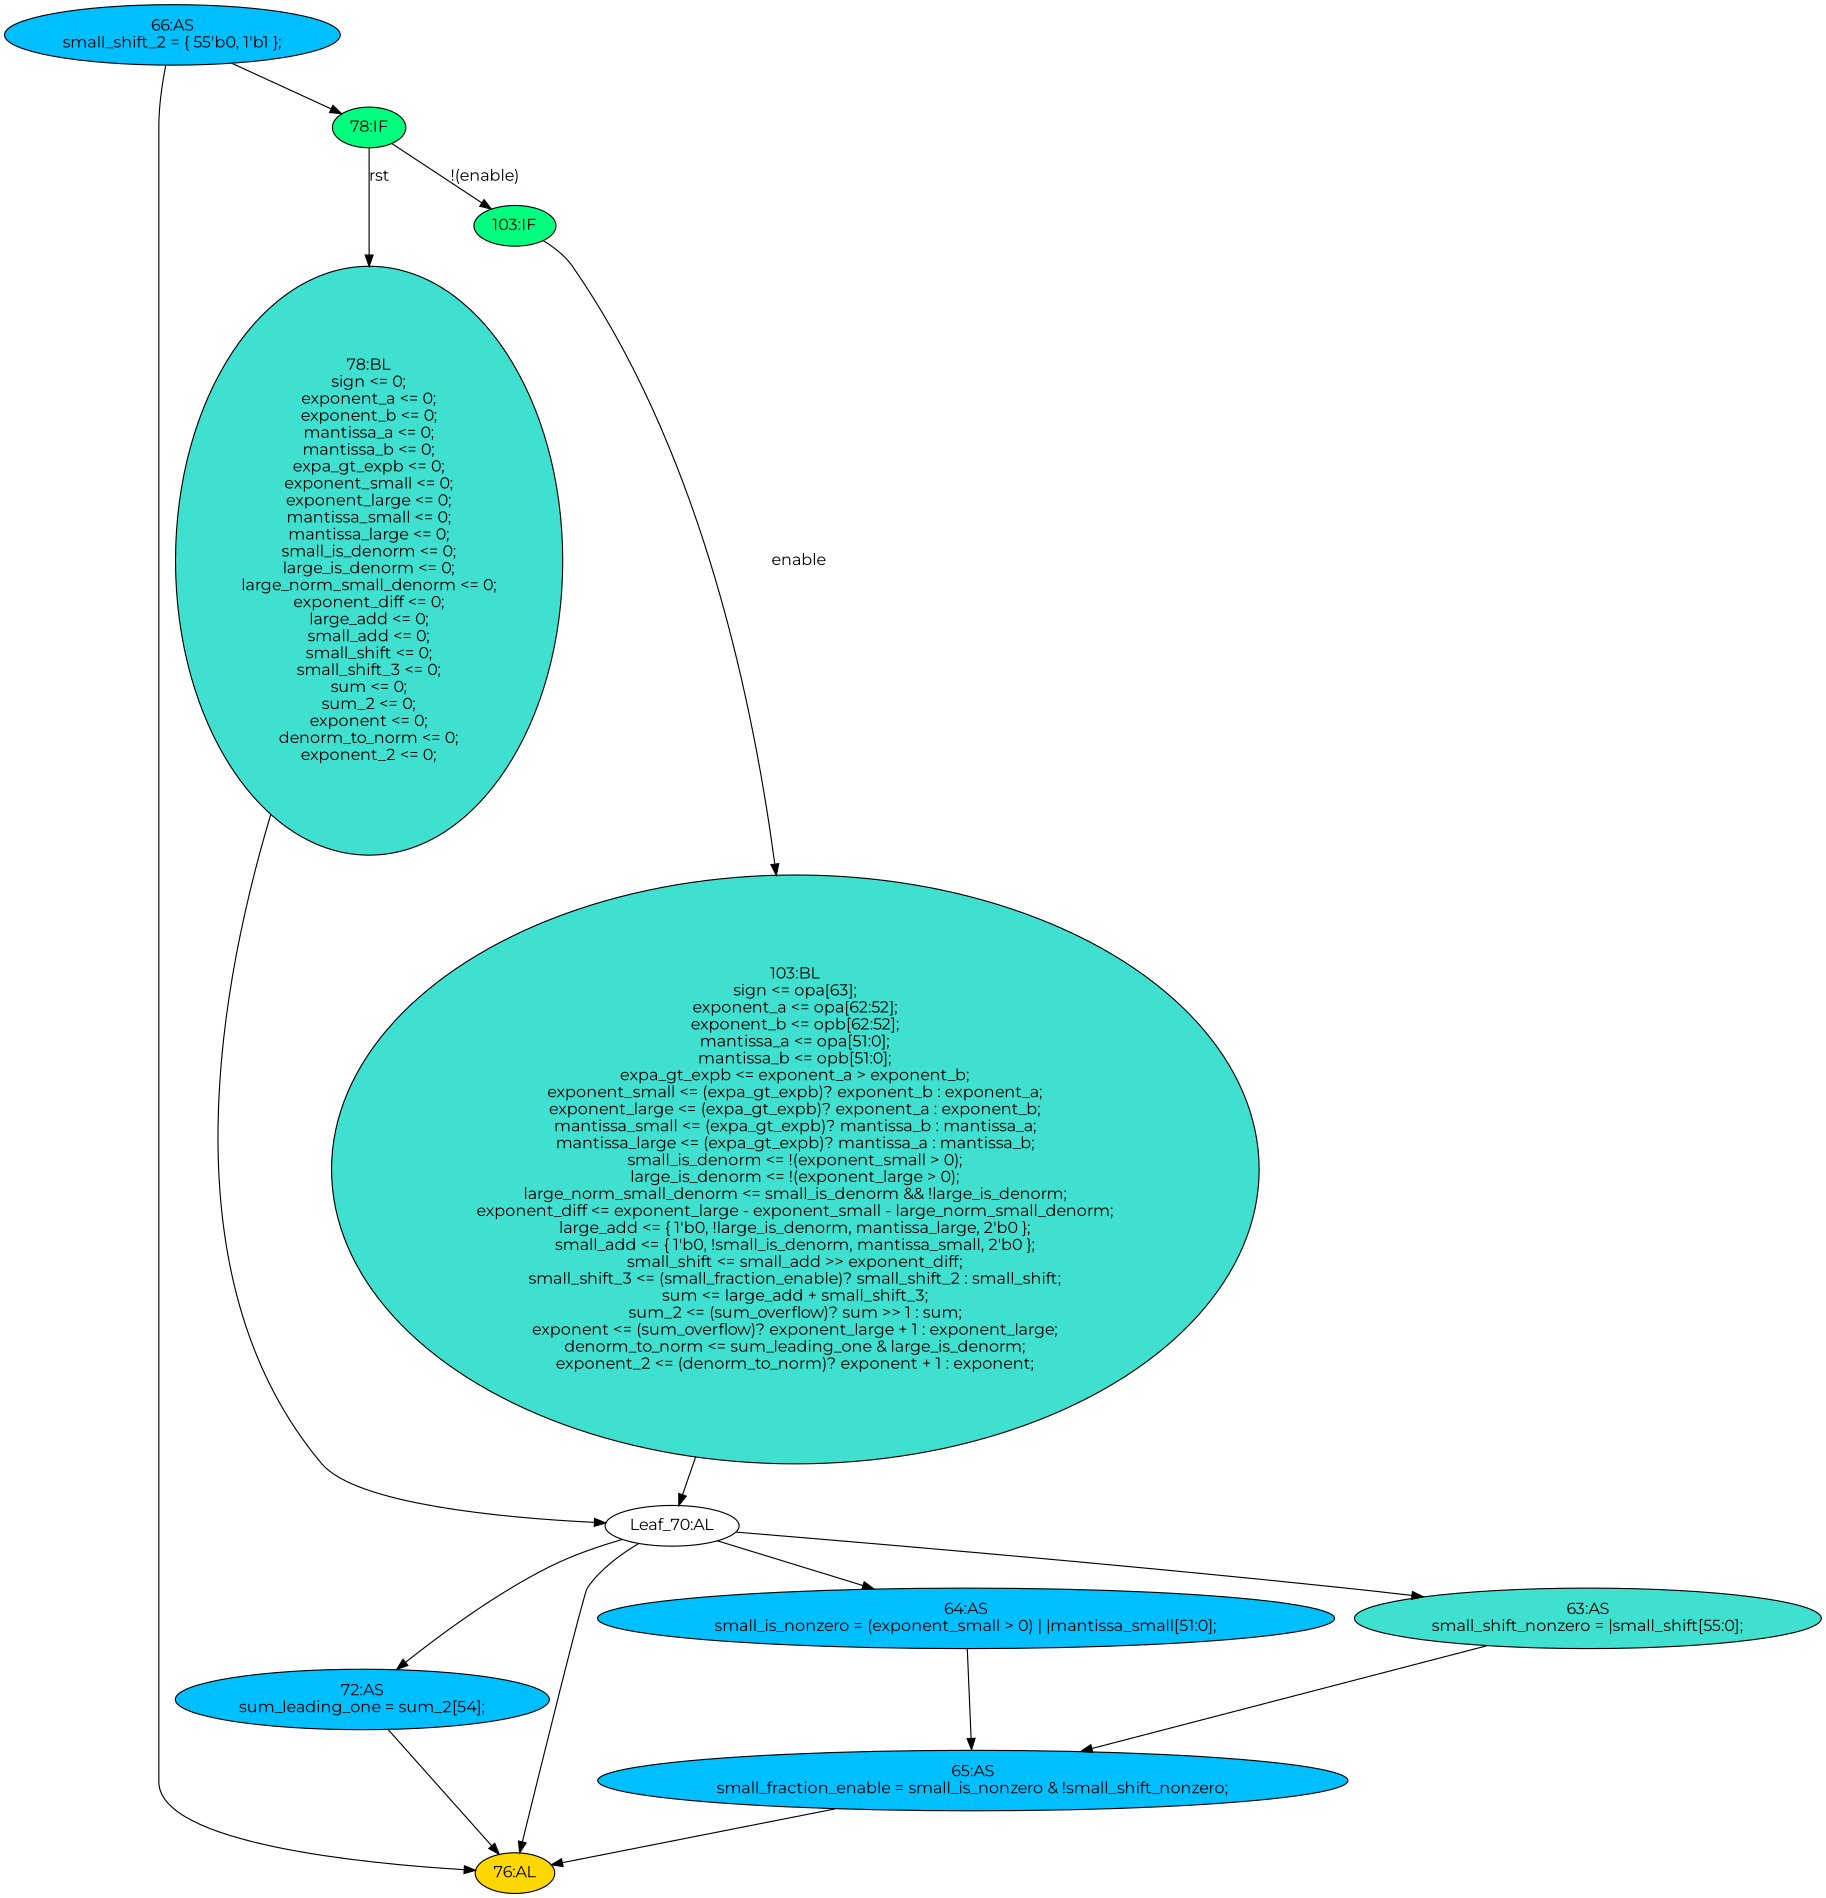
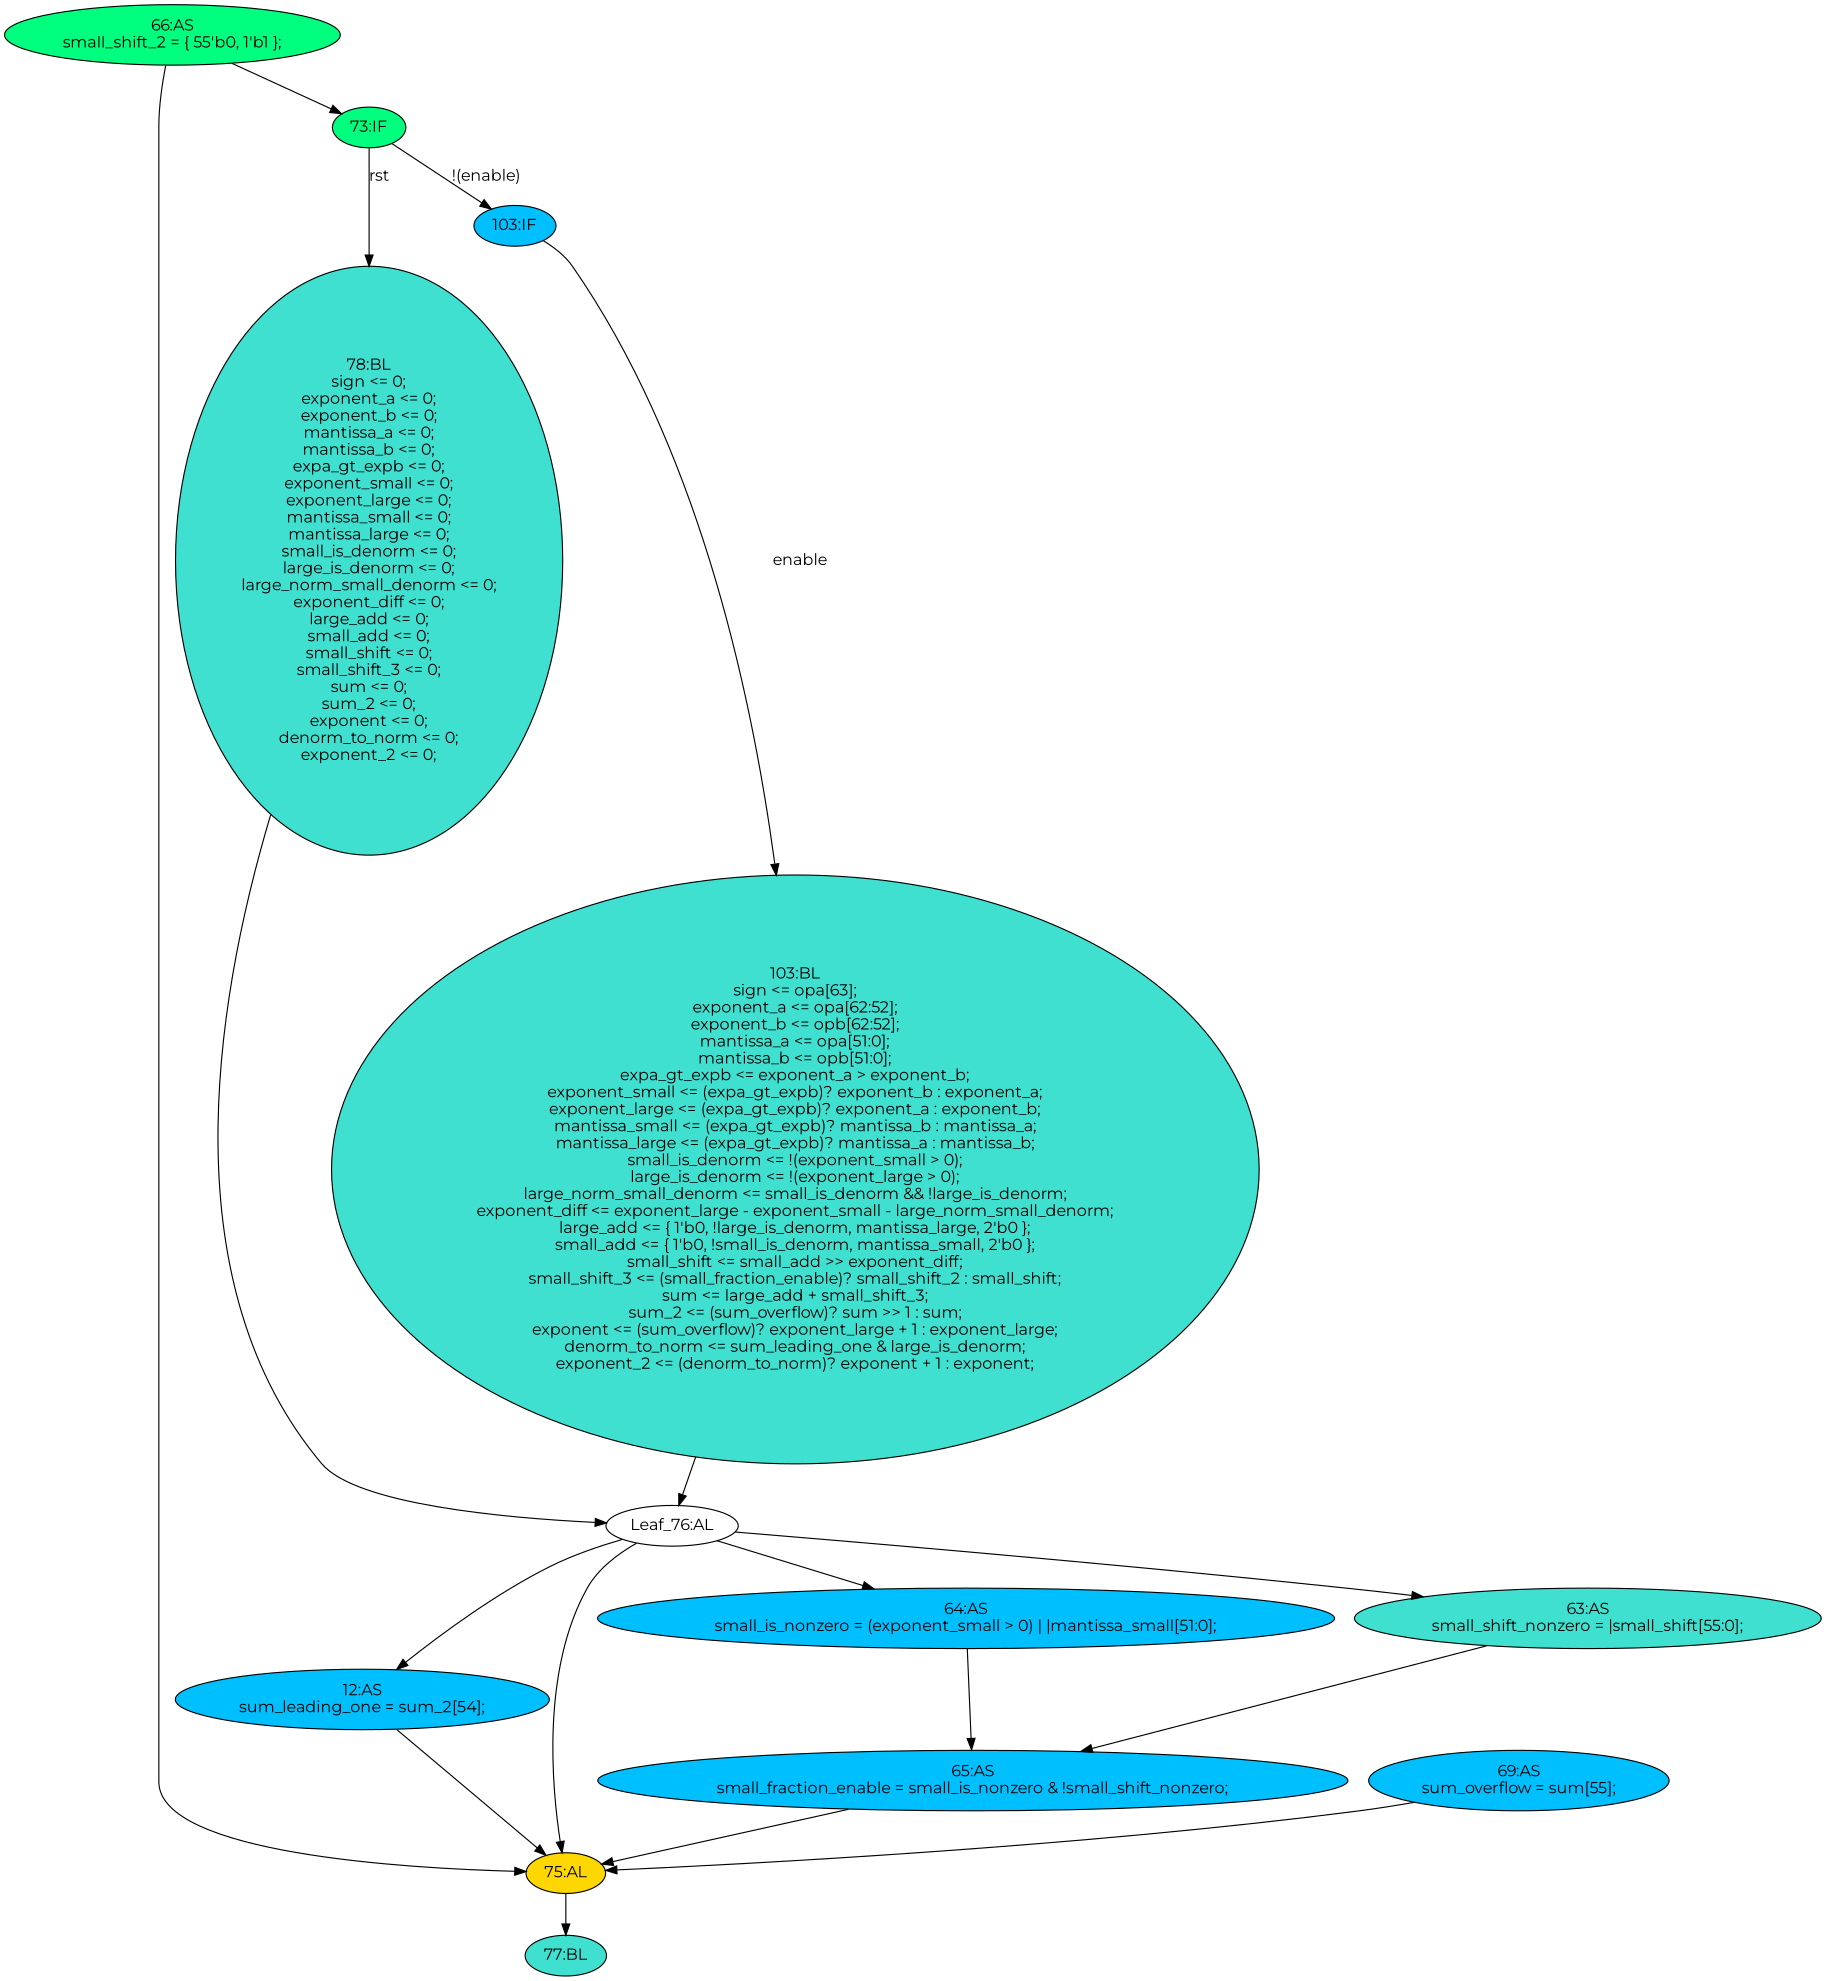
node "66:AS small_shift_2 = { 55'b0, 1'b1 };": fillcolor deepskyblue -> springgreen
node "78:IF": label "78:IF" -> "73:IF"
node "103:IF": fillcolor springgreen -> deepskyblue
node "Leaf_70:AL": label "Leaf_70:AL" -> "Leaf_76:AL"
node "72:AS sum_leading_one = sum_2[54];": label "72:AS sum_leading_one = sum_2[54];" -> "12:AS sum_leading_one = sum_2[54];"
node "69:AS sum_overflow = sum[55];": added
node "76:AL": label "76:AL" -> "75:AL"
node "77:BL": added
